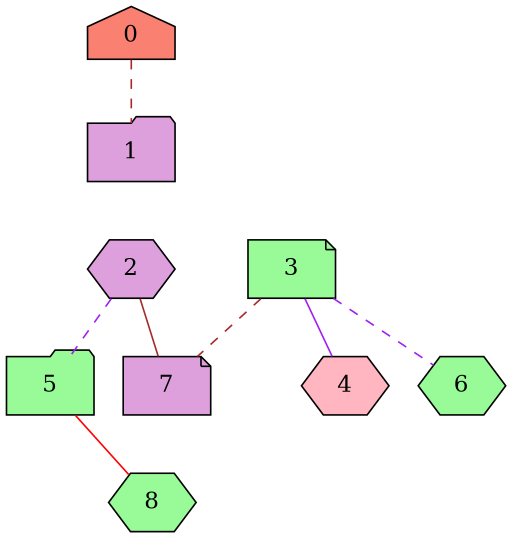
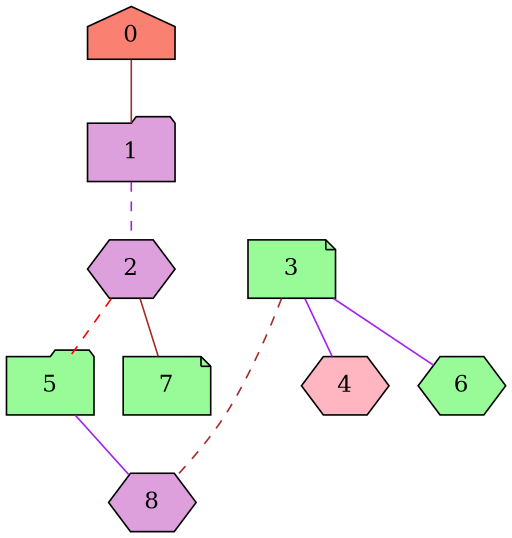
edge "0" -- "1": style dashed -> solid
edge "1" -- "2": added
edge "2" -- "5": color purple -> red
edge "3" -- "7": now "3" -- "8"
edge "3" -- "6": style dashed -> solid
node "7": fillcolor plum -> palegreen
edge "5" -- "8": color red -> purple
node "8": fillcolor palegreen -> plum
